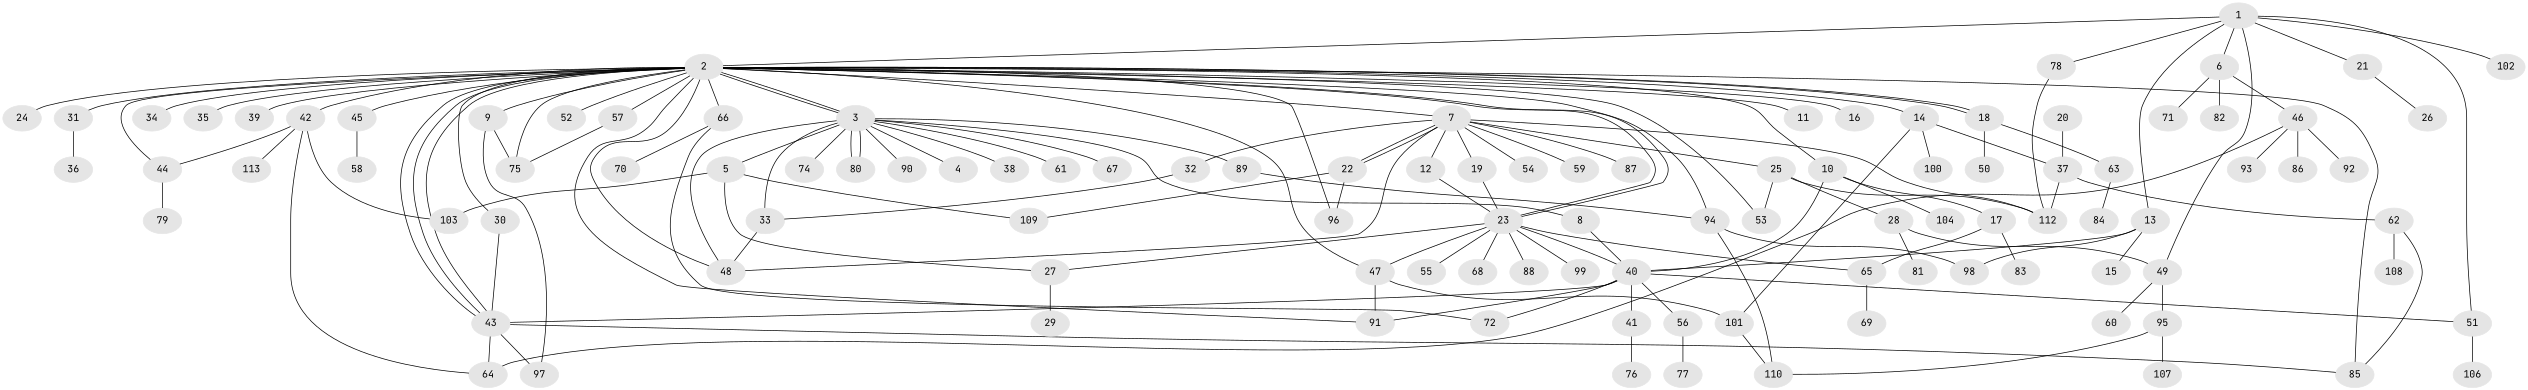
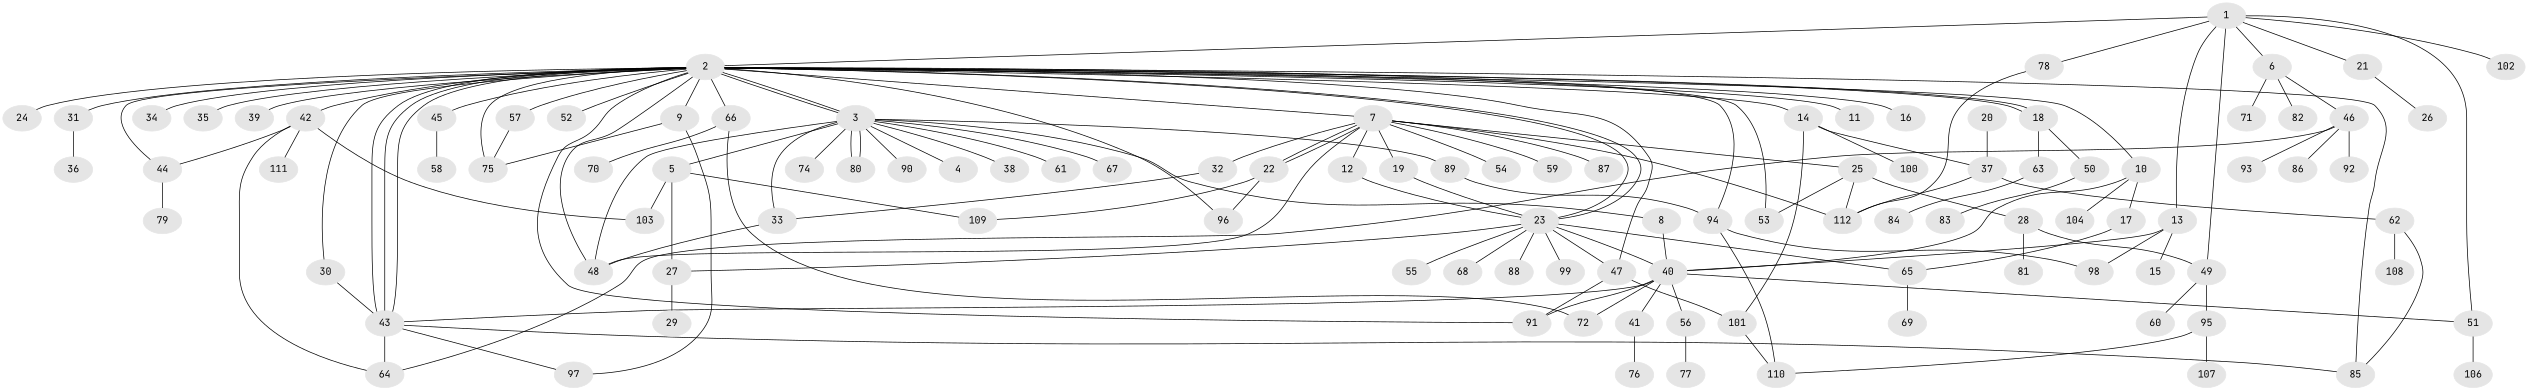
node "113": label "113" -> "111"
edge "17" -- "83": now "50" -- "83"
